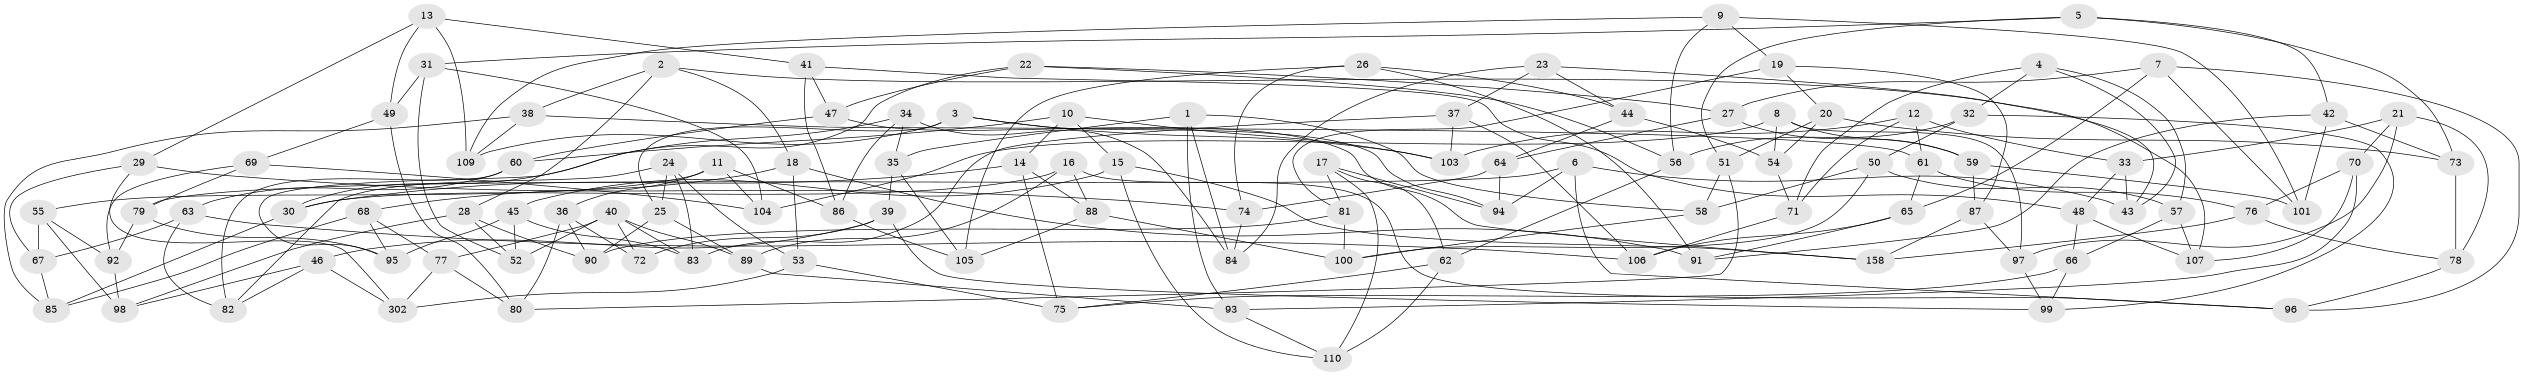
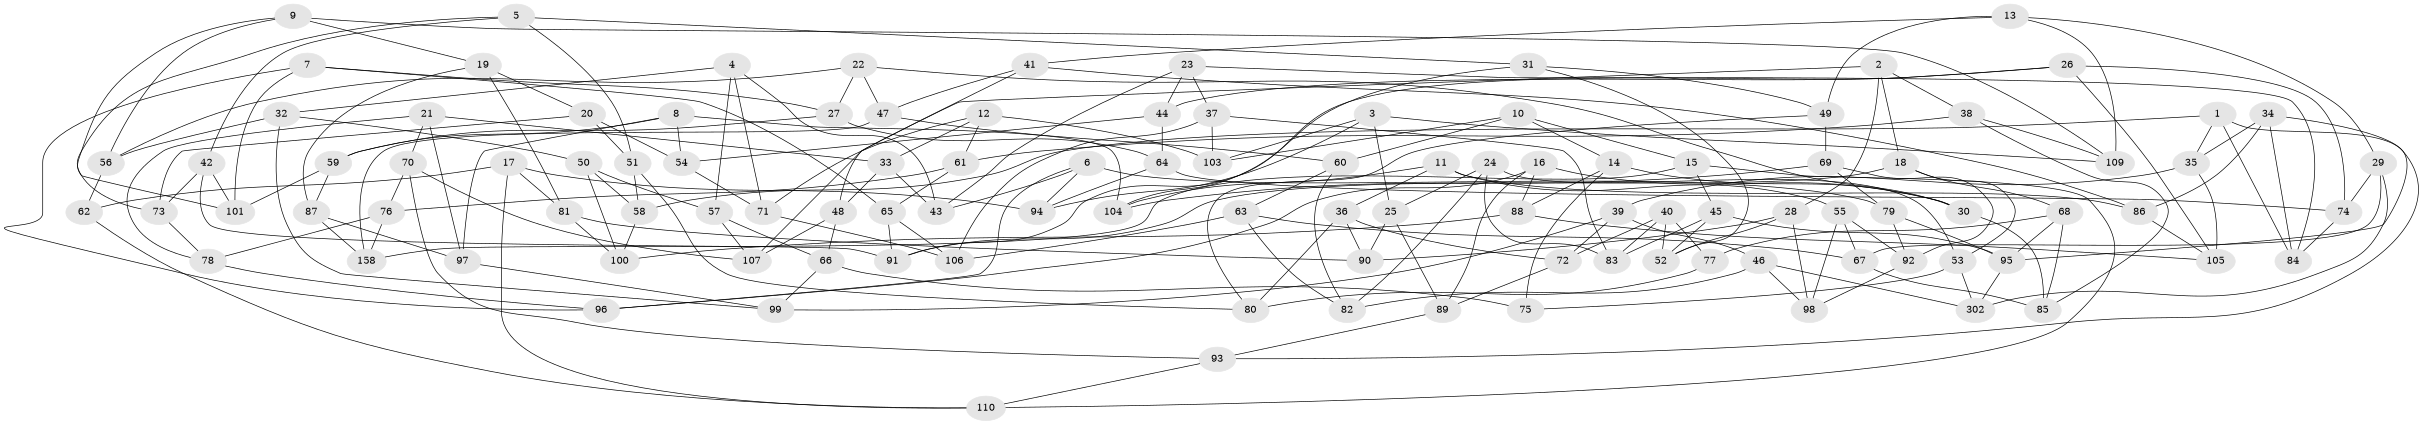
edge "40" -- "89": now "72" -- "89"
edge "77" -- "302": now "95" -- "302"
edge "62" -- "75": removed
